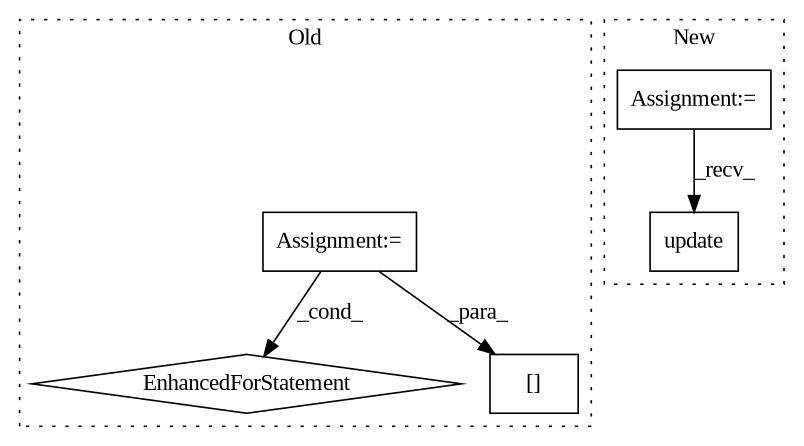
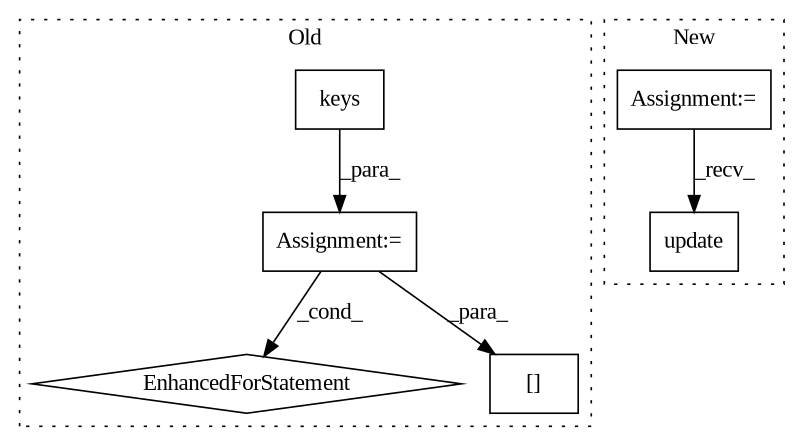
node "keys": added
